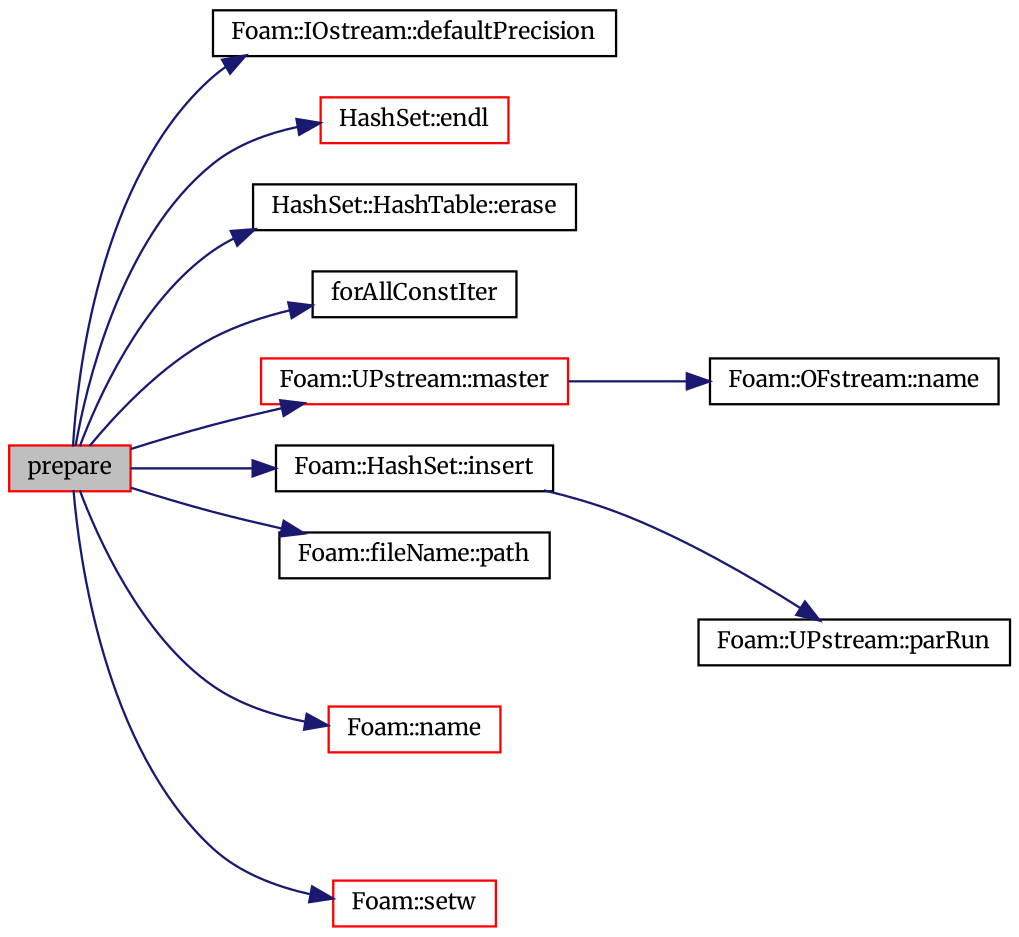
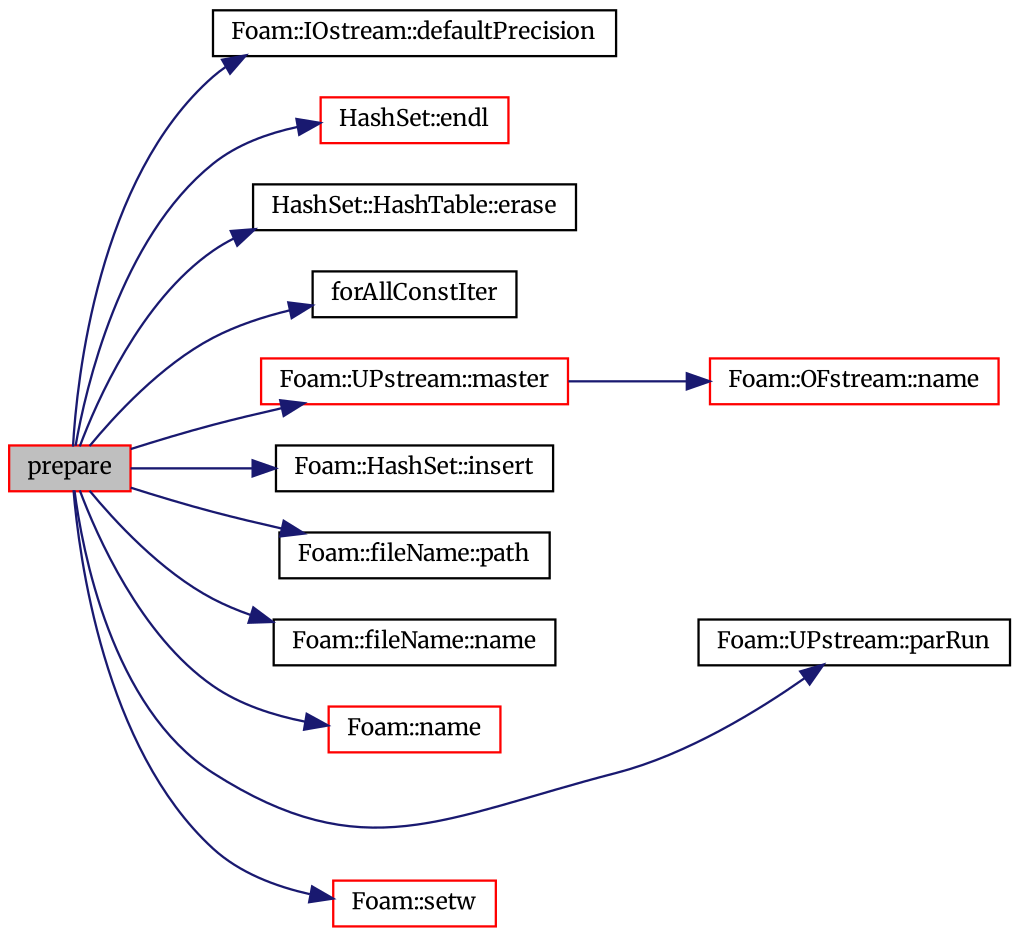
node "Foam::OFstream::name": color black -> red
edge "Foam::HashSet::insert" -> "Foam::UPstream::parRun": now "prepare" -> "Foam::UPstream::parRun"
node "Foam::fileName::name": added
